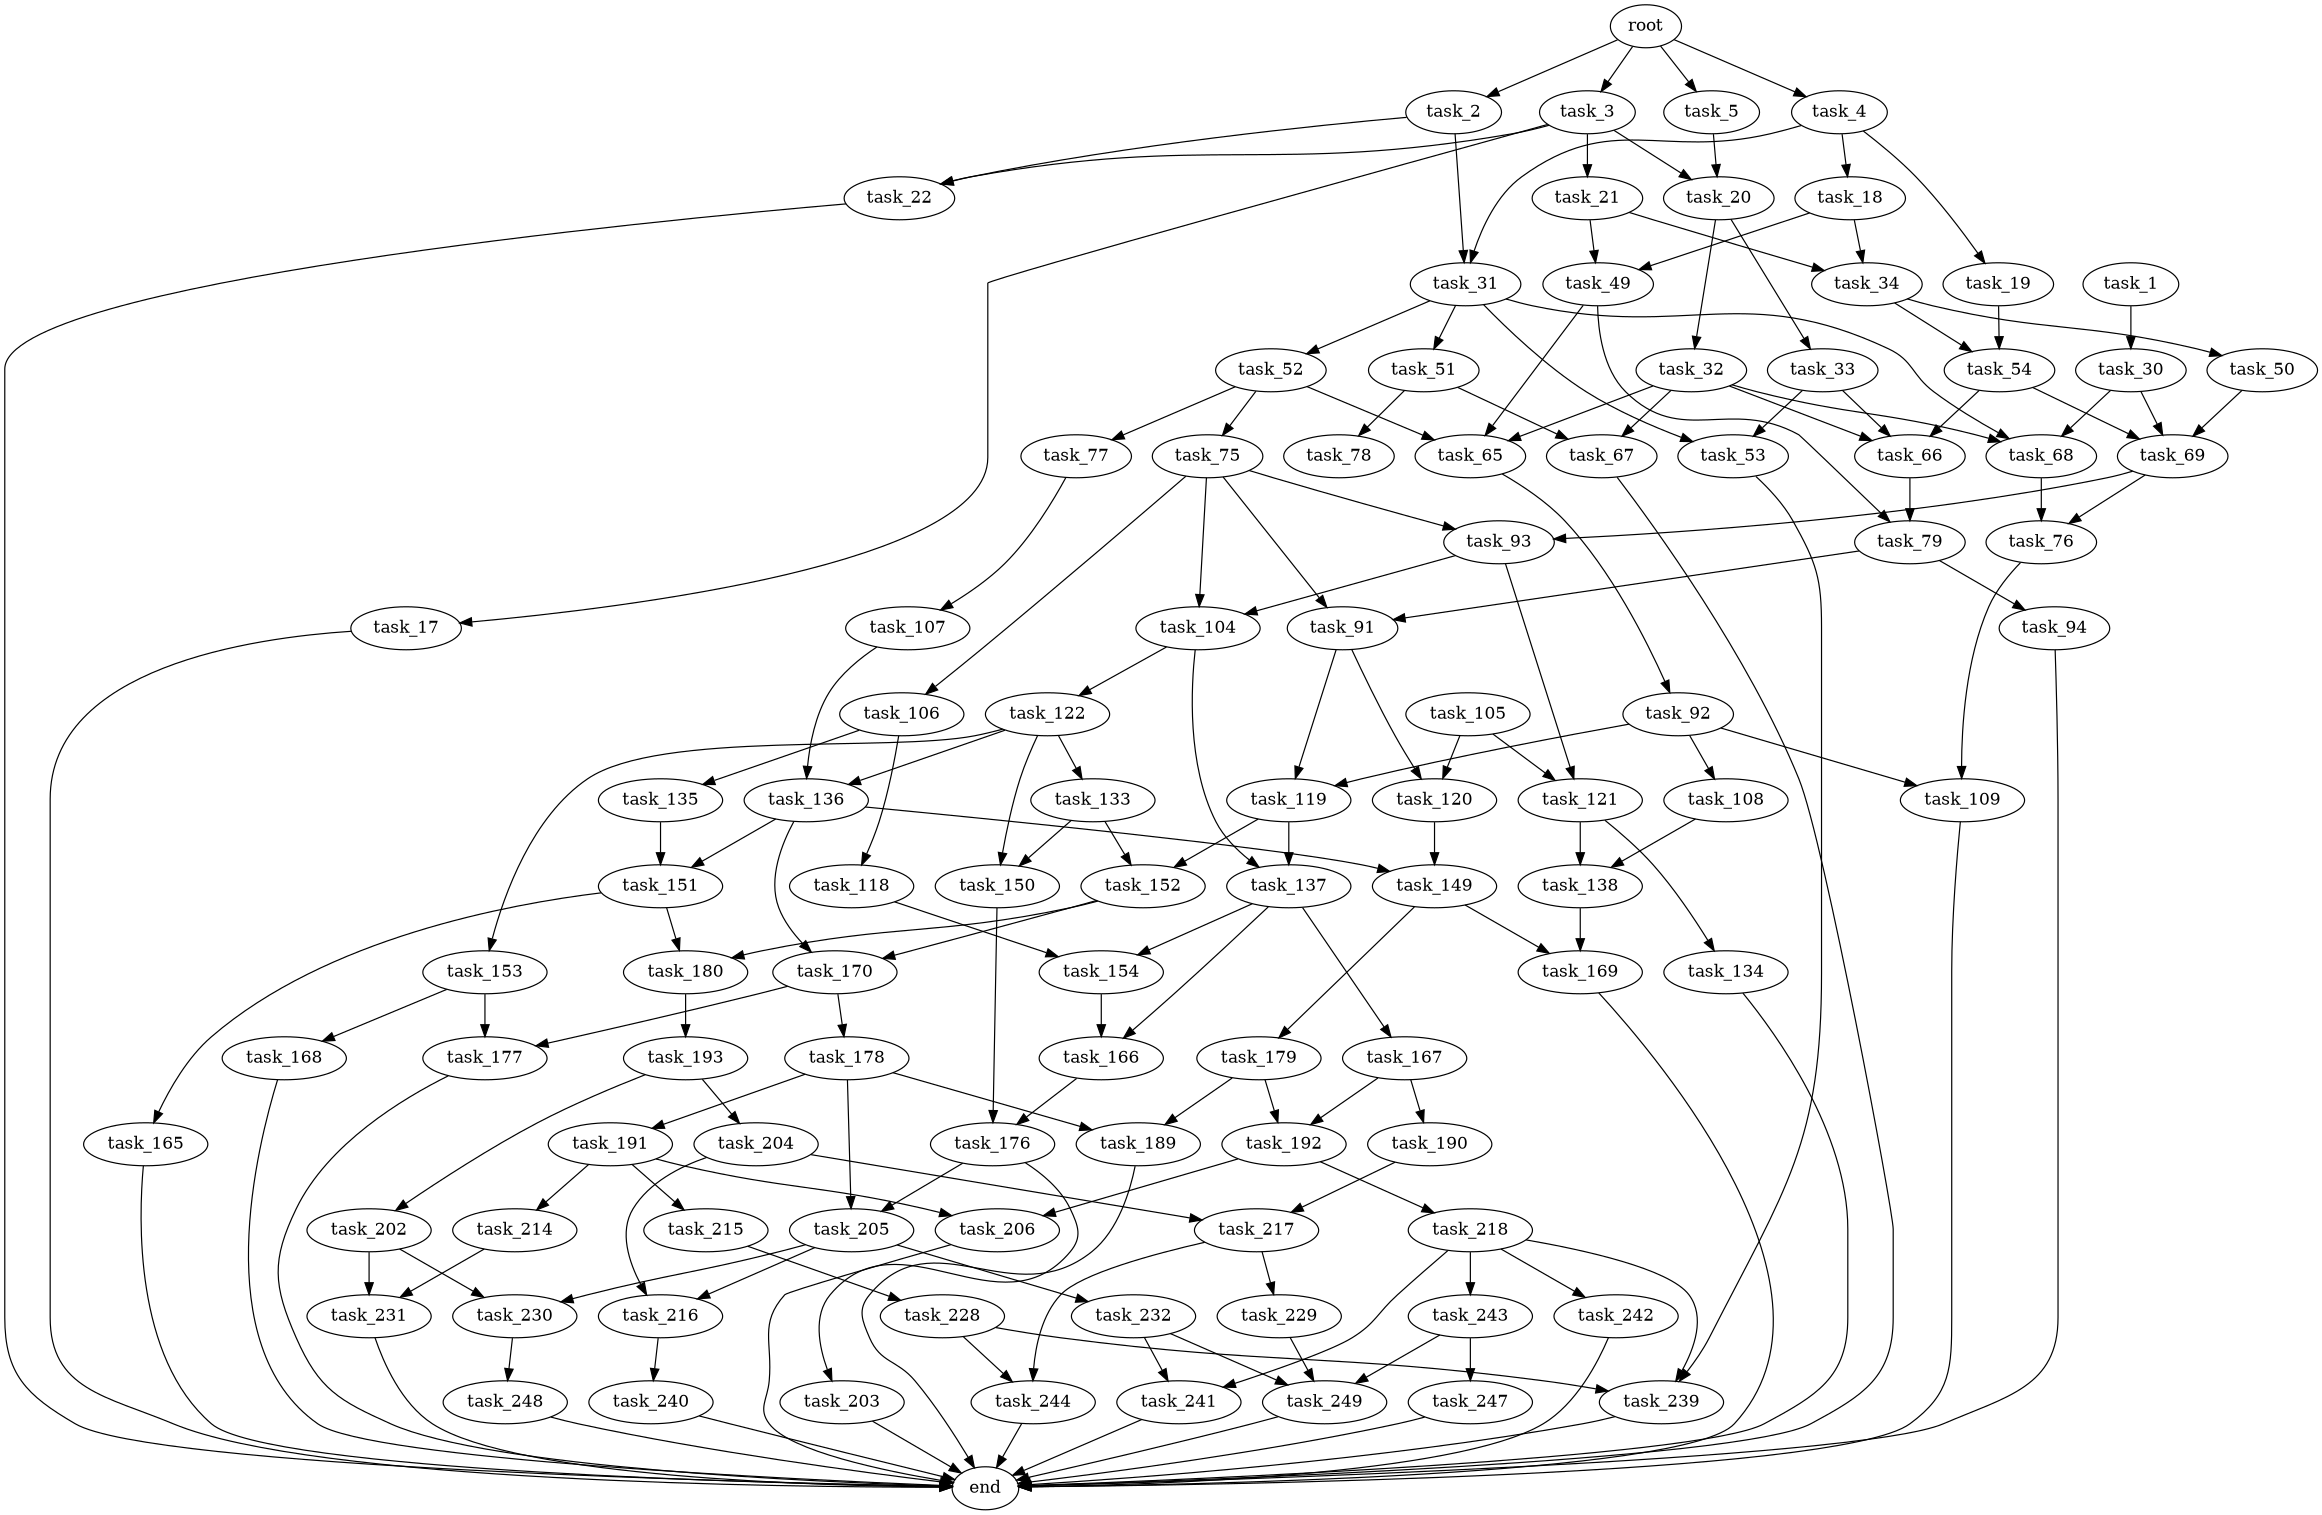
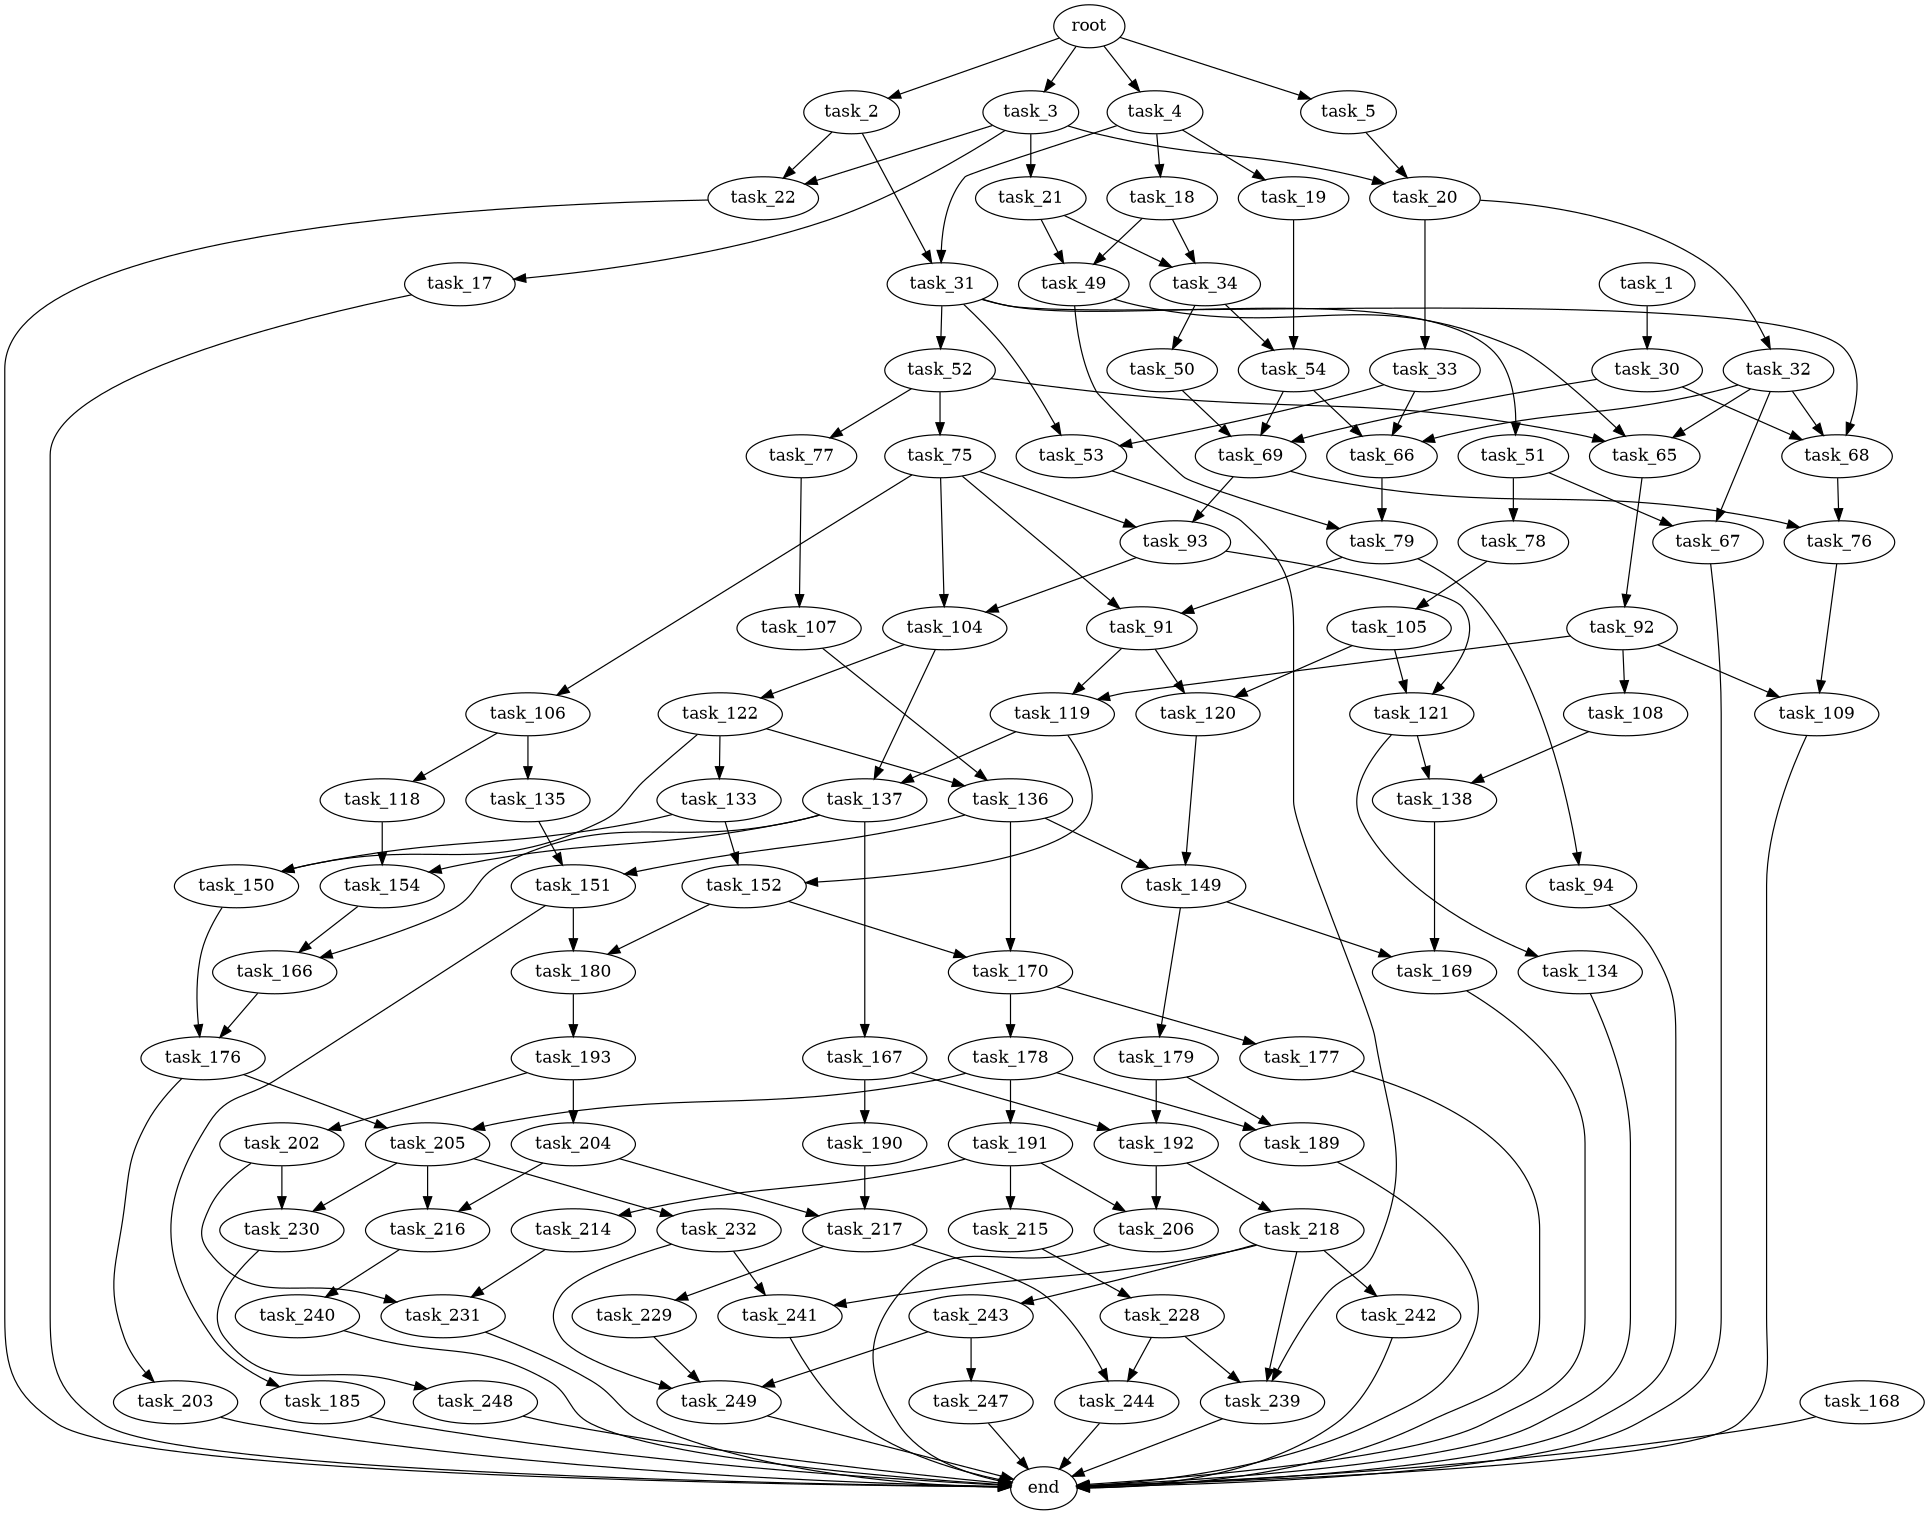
edge "task_78" -> "task_105": added
node "task_153": removed
node "task_165": label "task_165" -> "task_185"
